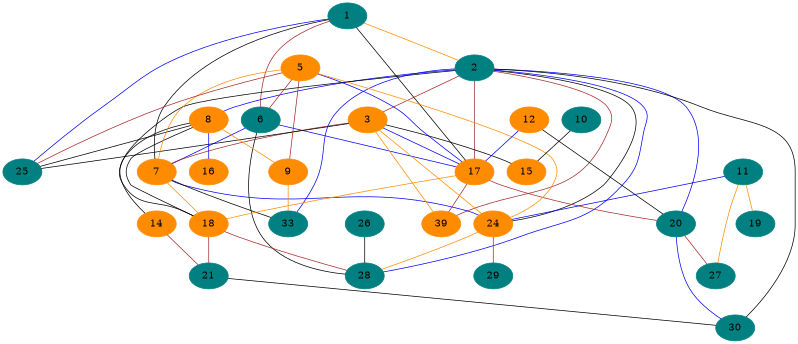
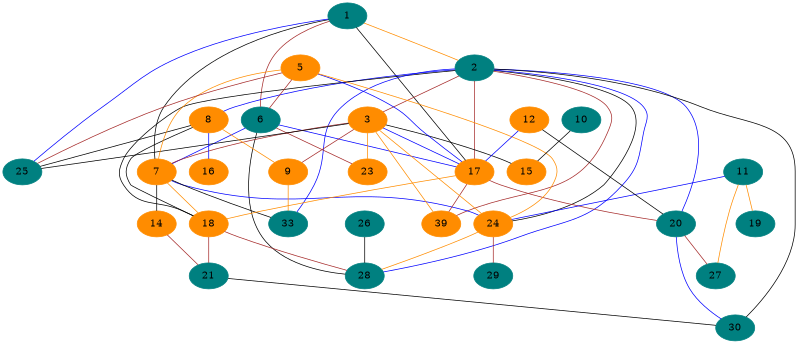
edge "5" -- "9": now "3" -- "9"
edge "8" -- "14": now "7" -- "14"
node "23": added
